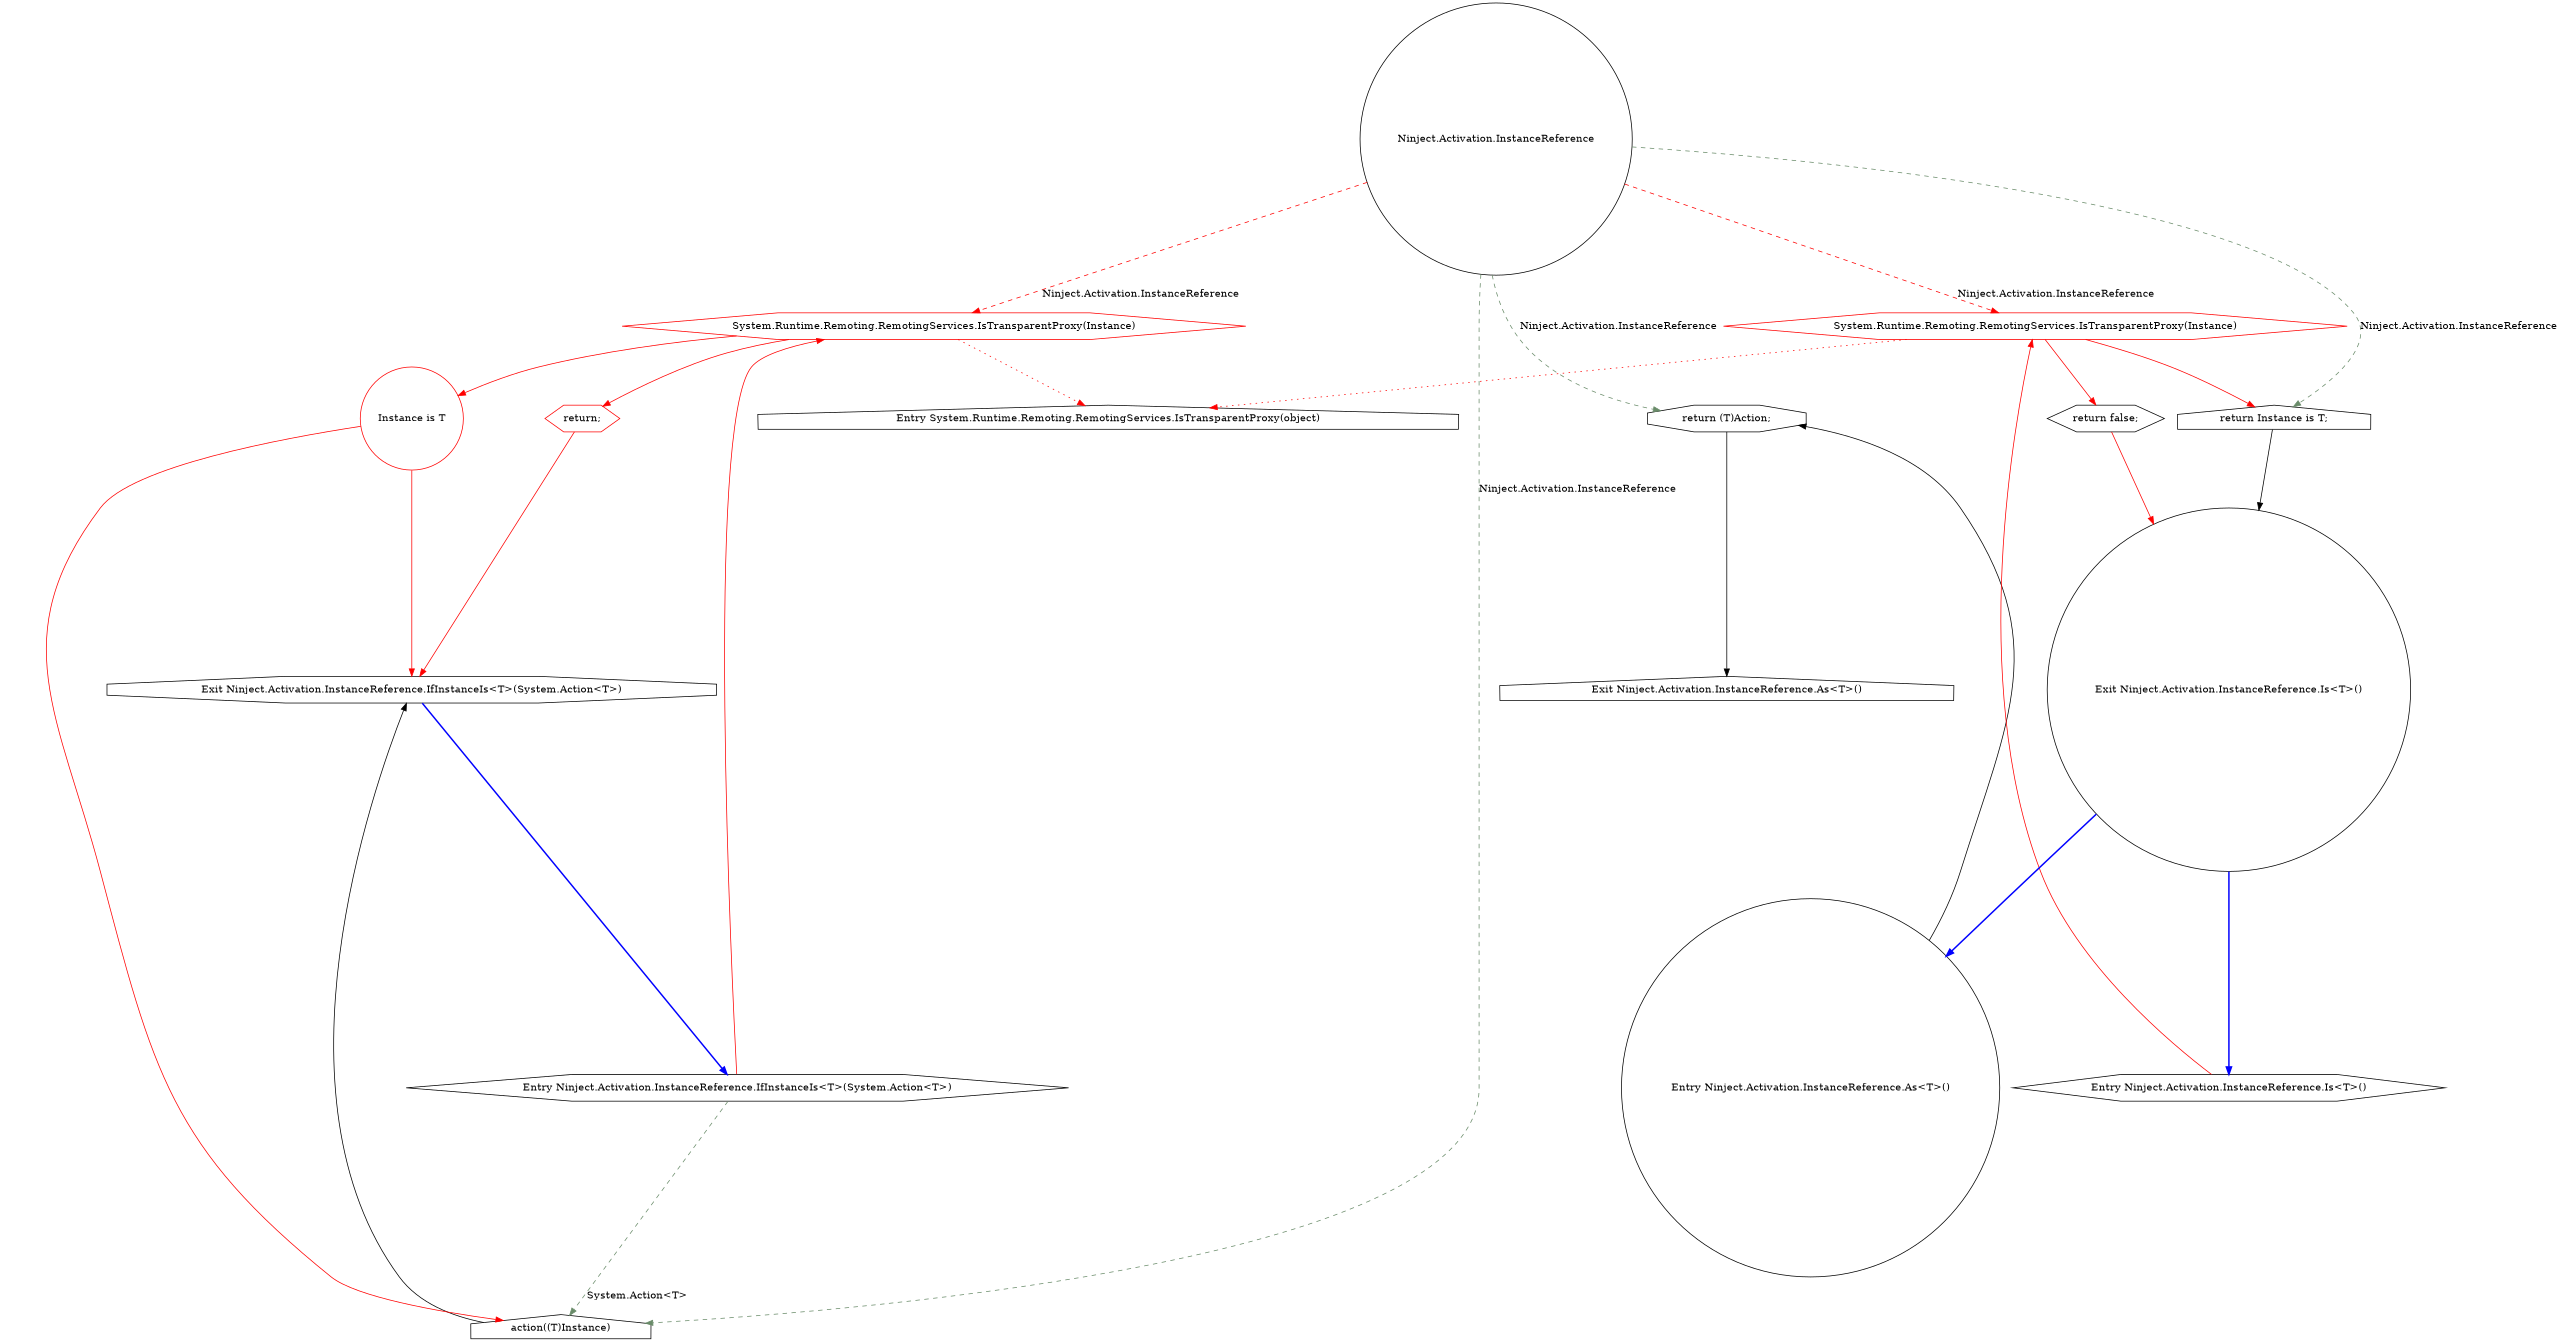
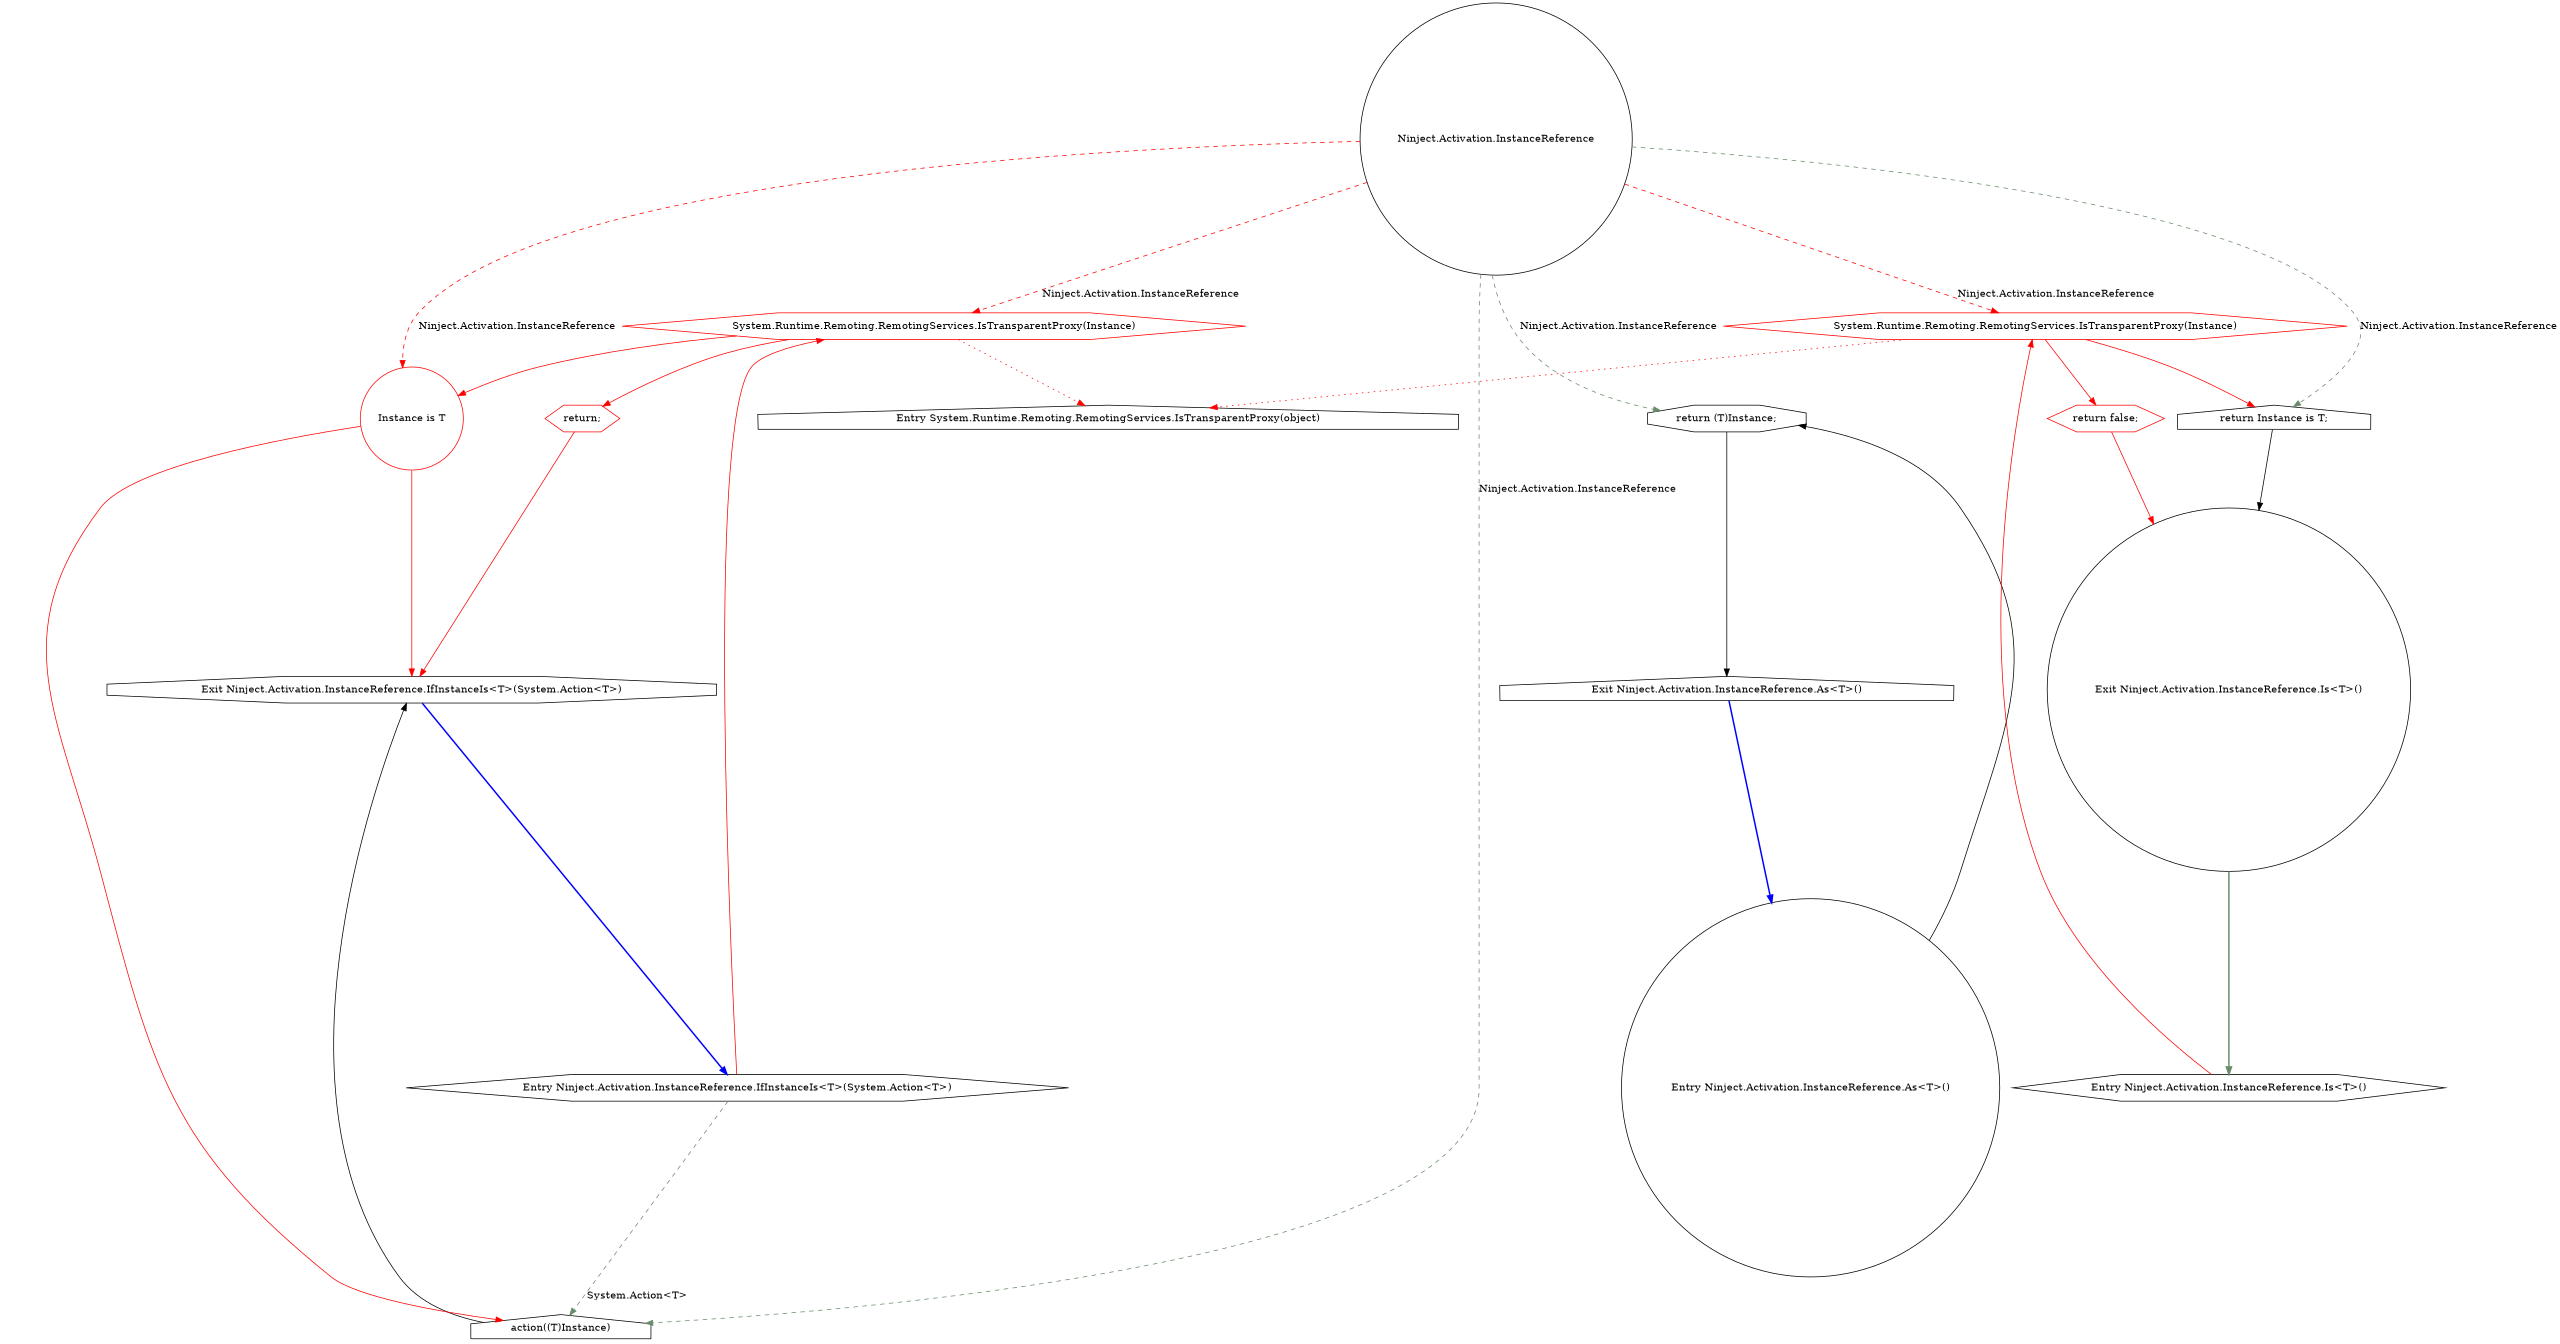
edge "Ninject.Activation.InstanceReference" -> "Instance is T": added, label "Ninject.Activation.InstanceReference"
node "return (T)Action;": label "return (T)Action;" -> "return (T)Instance;"
node "return false;": color black -> red
edge "Exit Ninject.Activation.InstanceReference.Is<T>()" -> "Entry Ninject.Activation.InstanceReference.As<T>()": now "Exit Ninject.Activation.InstanceReference.As<T>()" -> "Entry Ninject.Activation.InstanceReference.As<T>()"
edge "Exit Ninject.Activation.InstanceReference.Is<T>()" -> "Entry Ninject.Activation.InstanceReference.Is<T>()": color blue -> darkseagreen4
